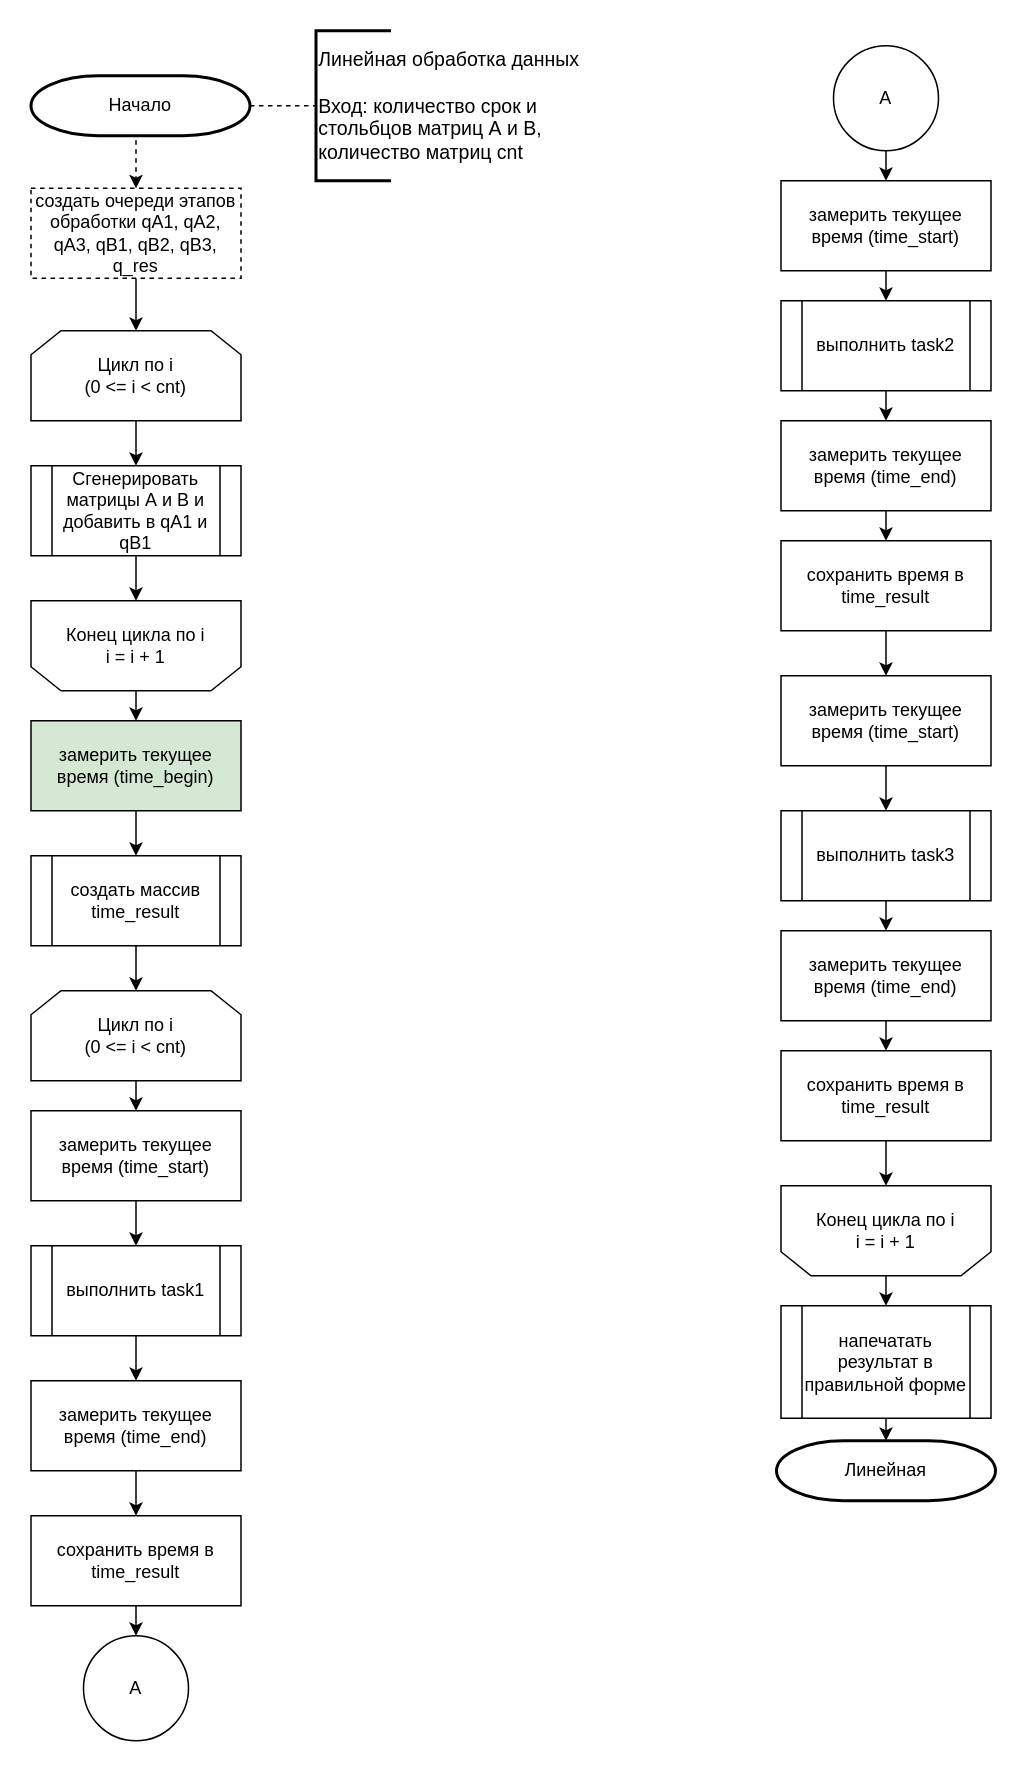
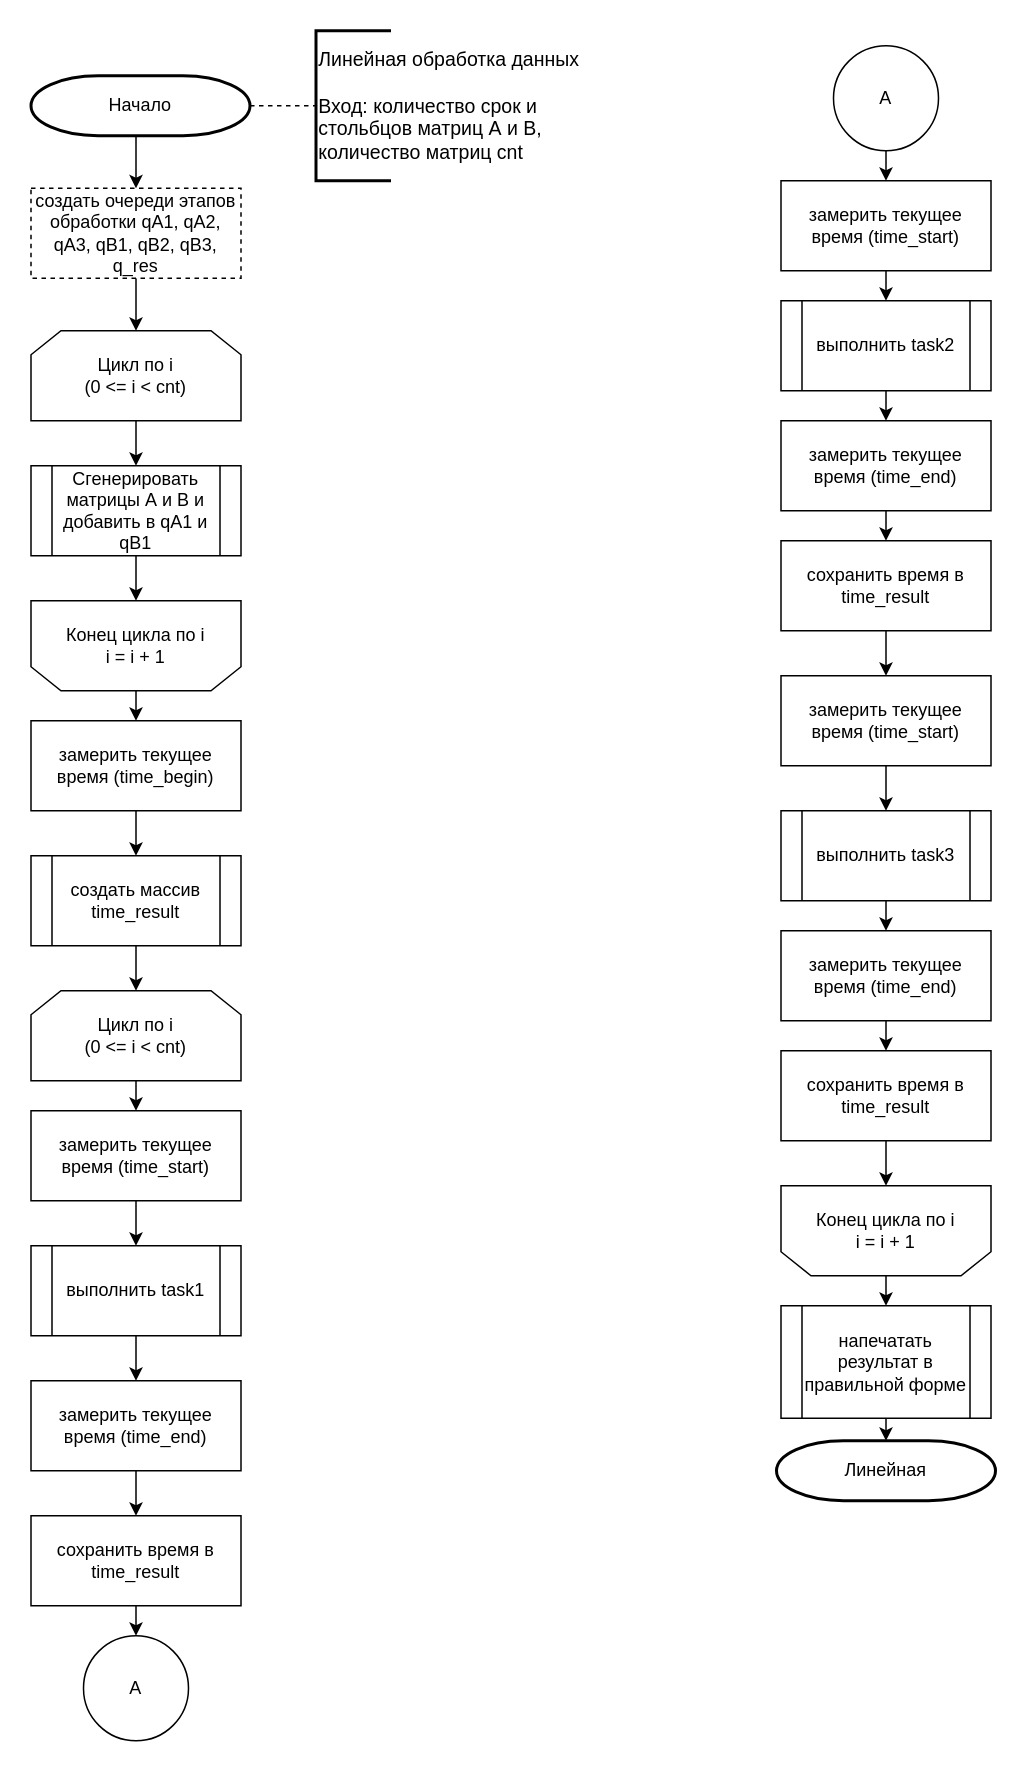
edge "Начало" -> "создать очереди этапов обработки qA1, qA2, qA3, qB1, qB2, qB3, q_res": style dashed -> solid
node "замерить текущее время (time_begin)": fillcolor #d5e8d4 -> #ffffff
